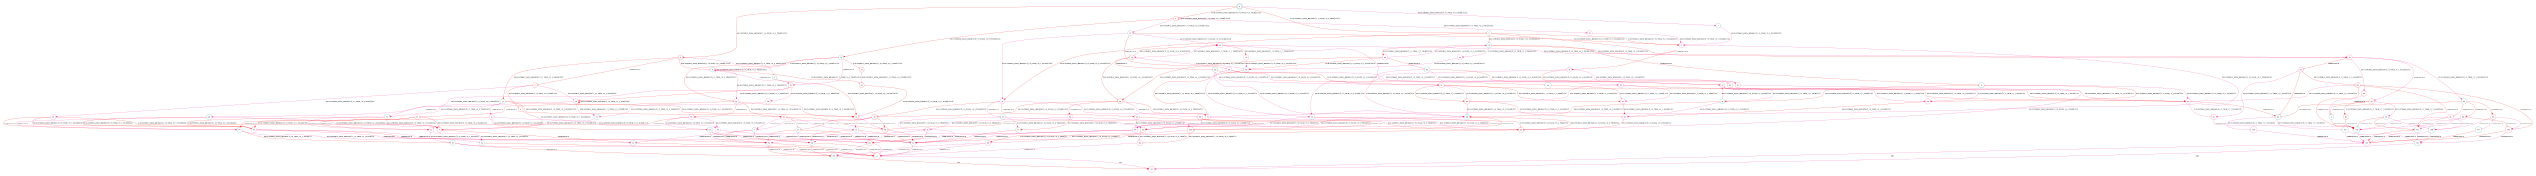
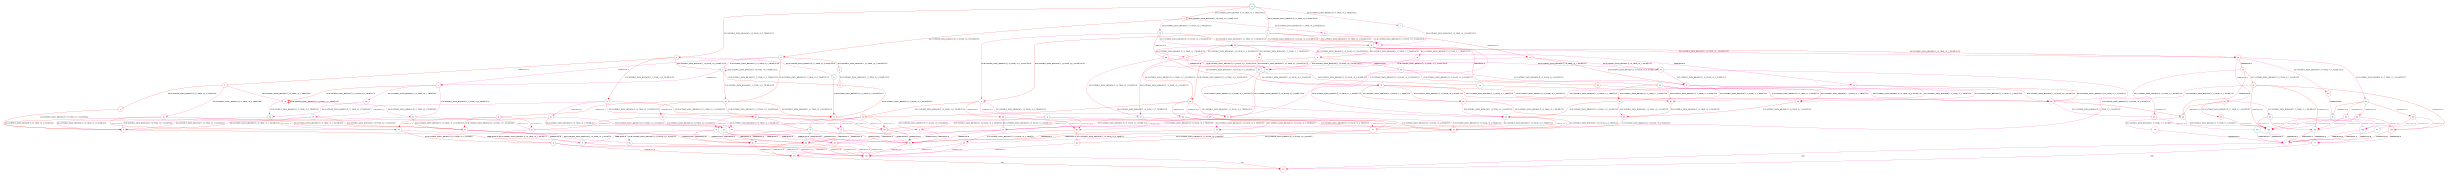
edge "61" -> "31": now "30" -> "31"
edge "72" -> "80": removed, label "TERMINATE !0"
